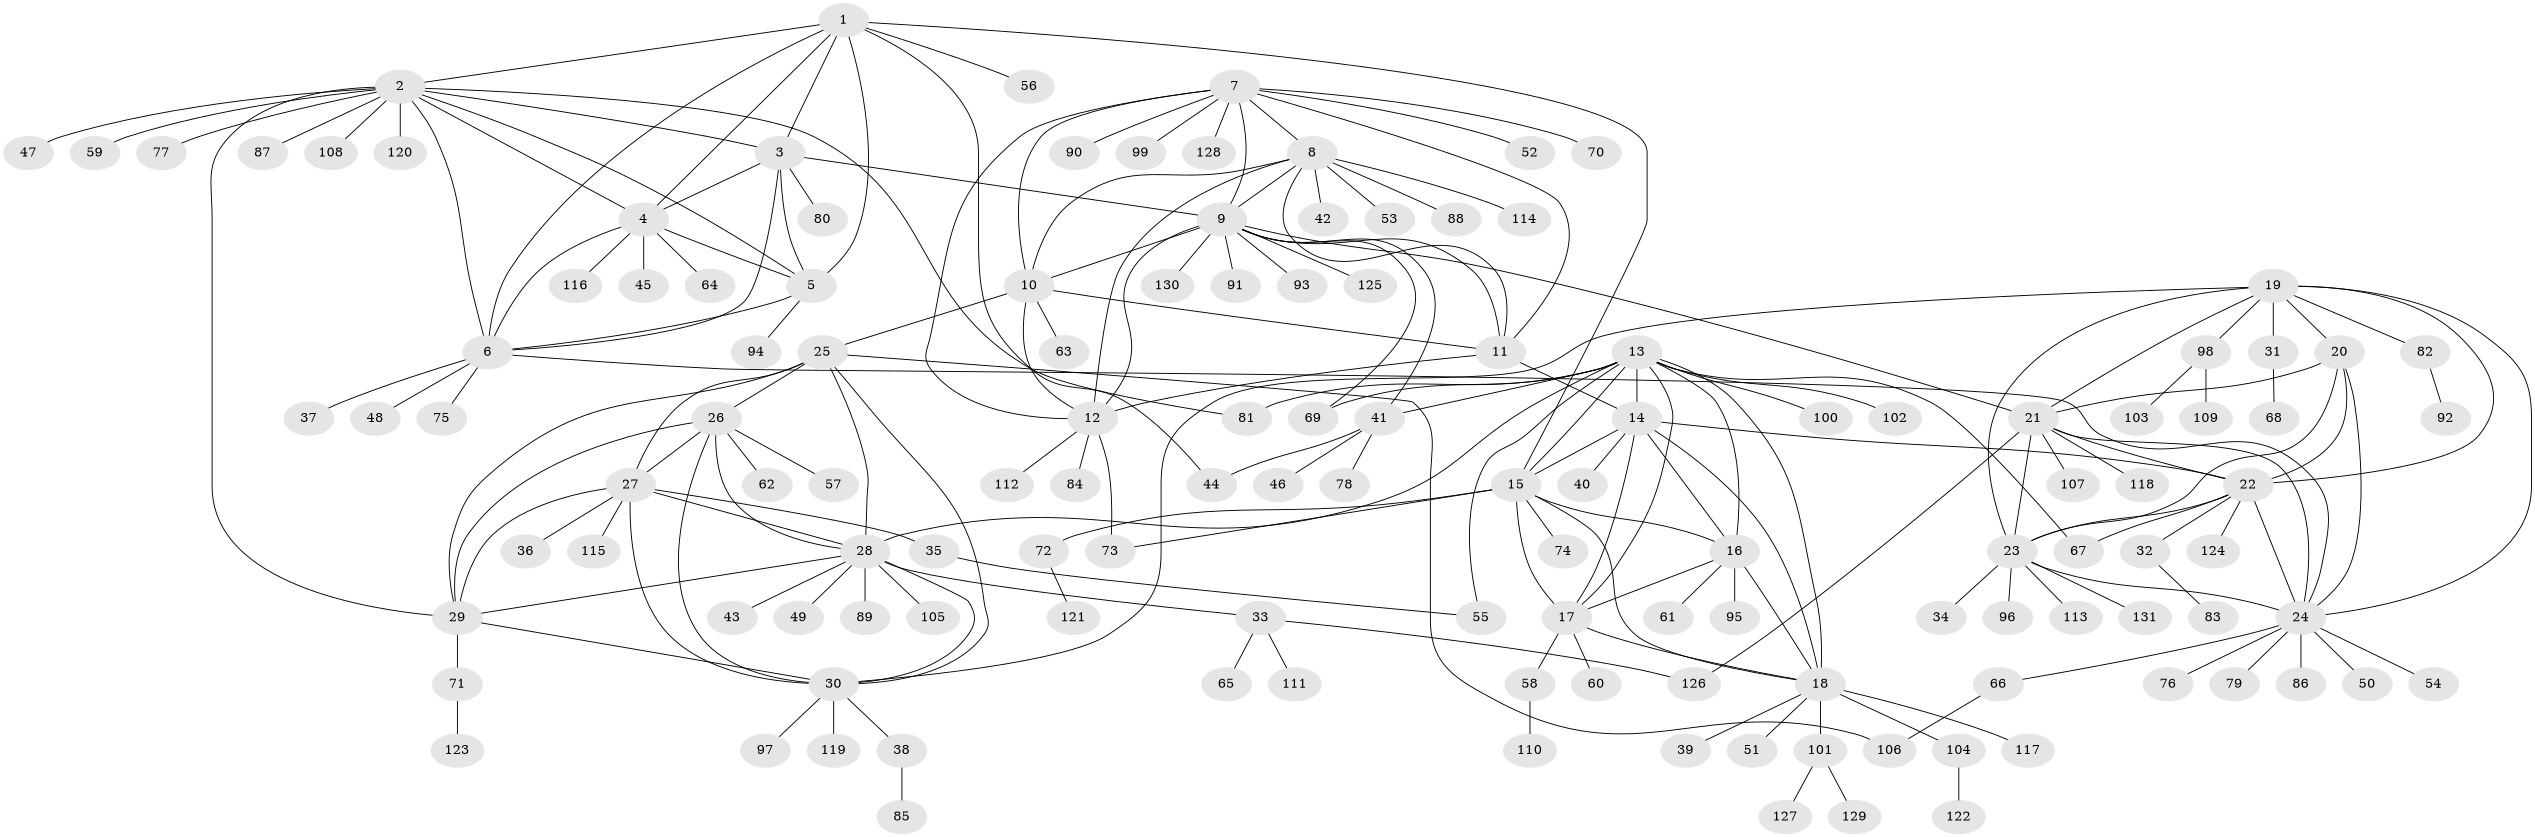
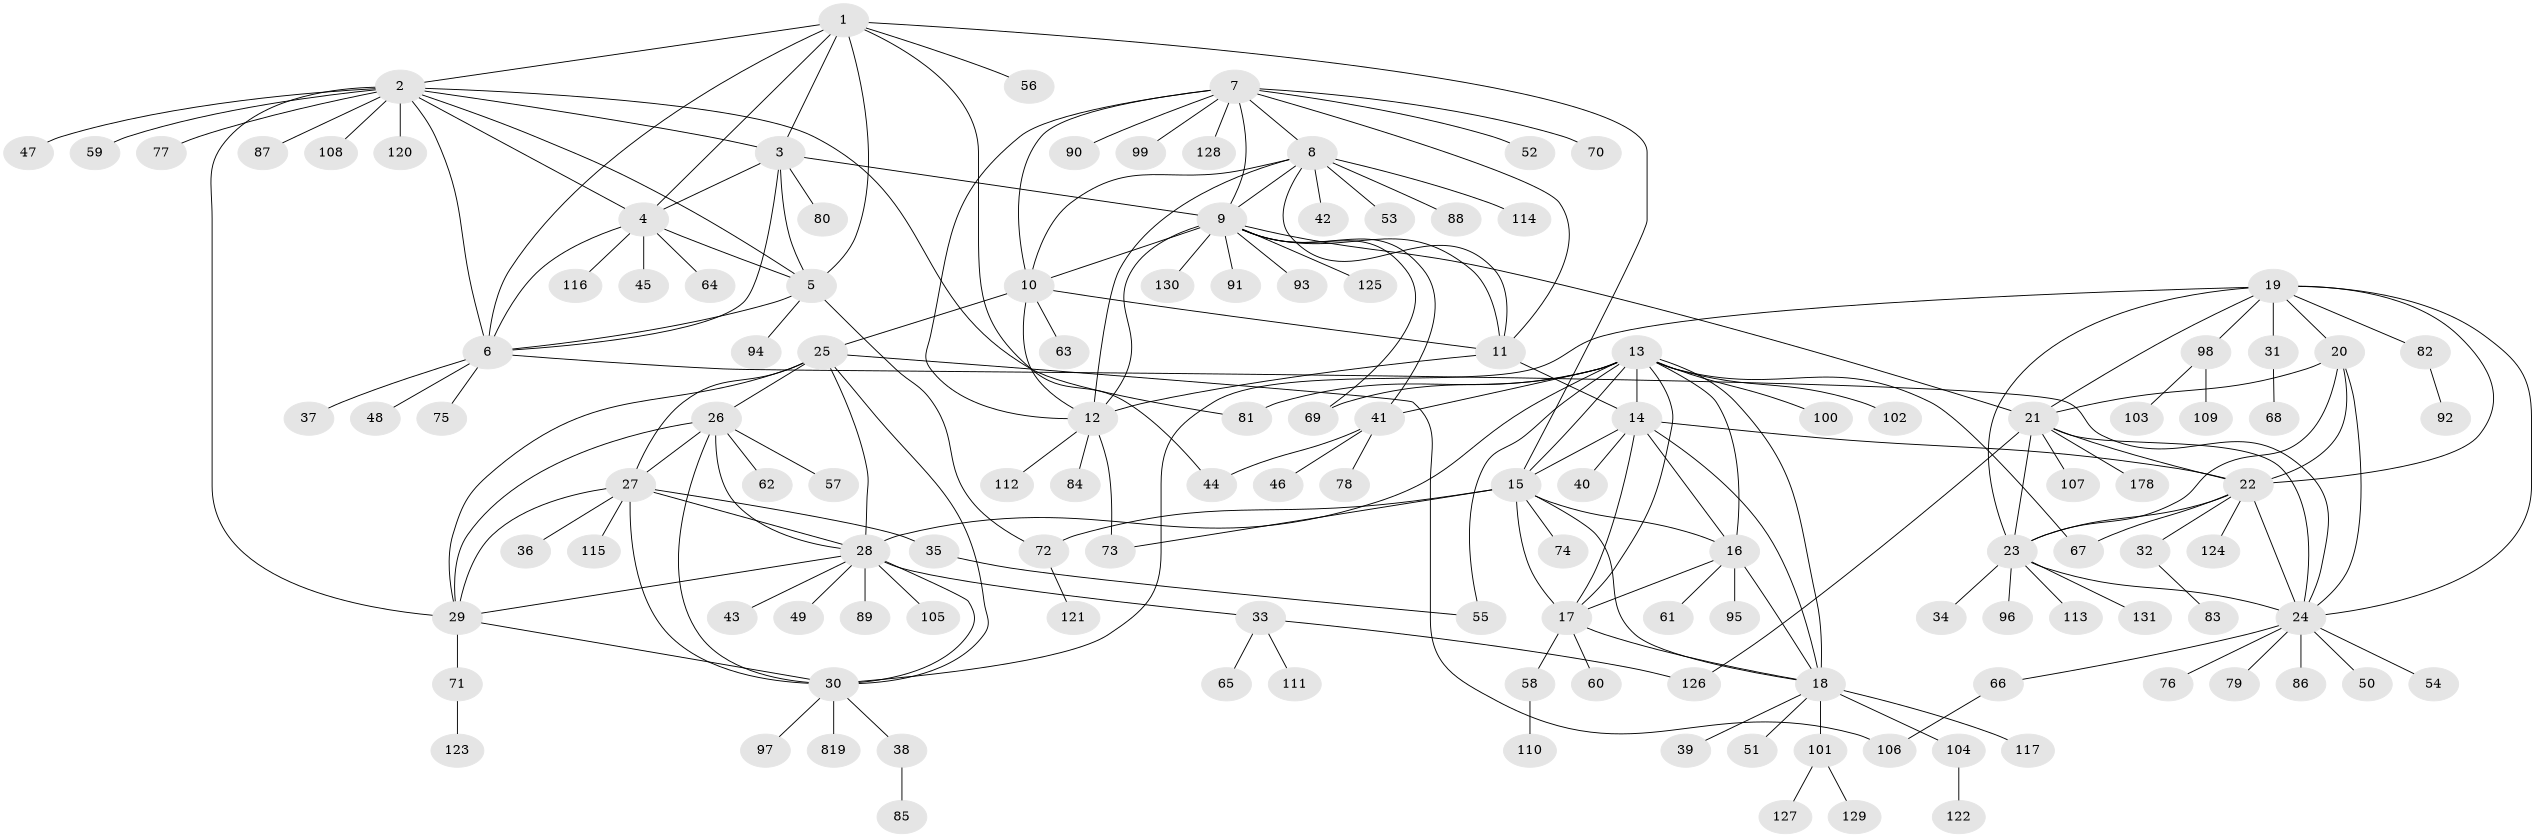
edge "5" -- "72": added
node "118": label "118" -> "178"
node "119": label "119" -> "819"
